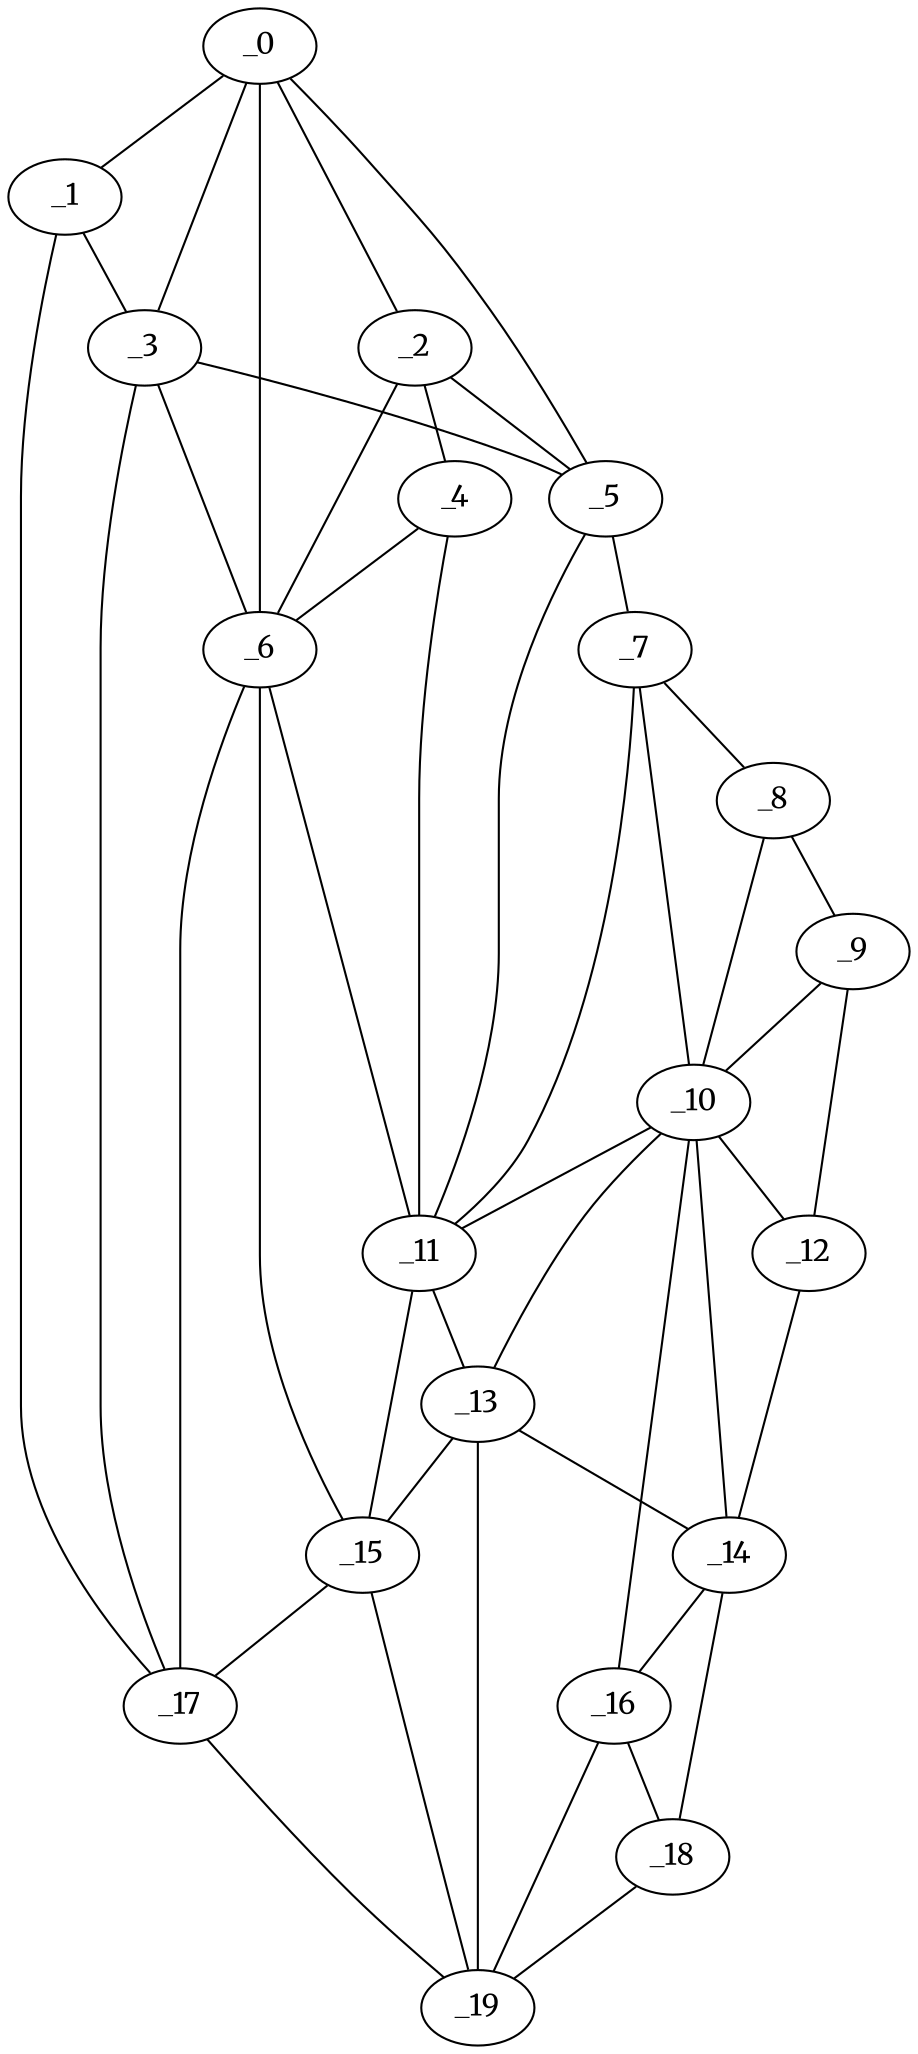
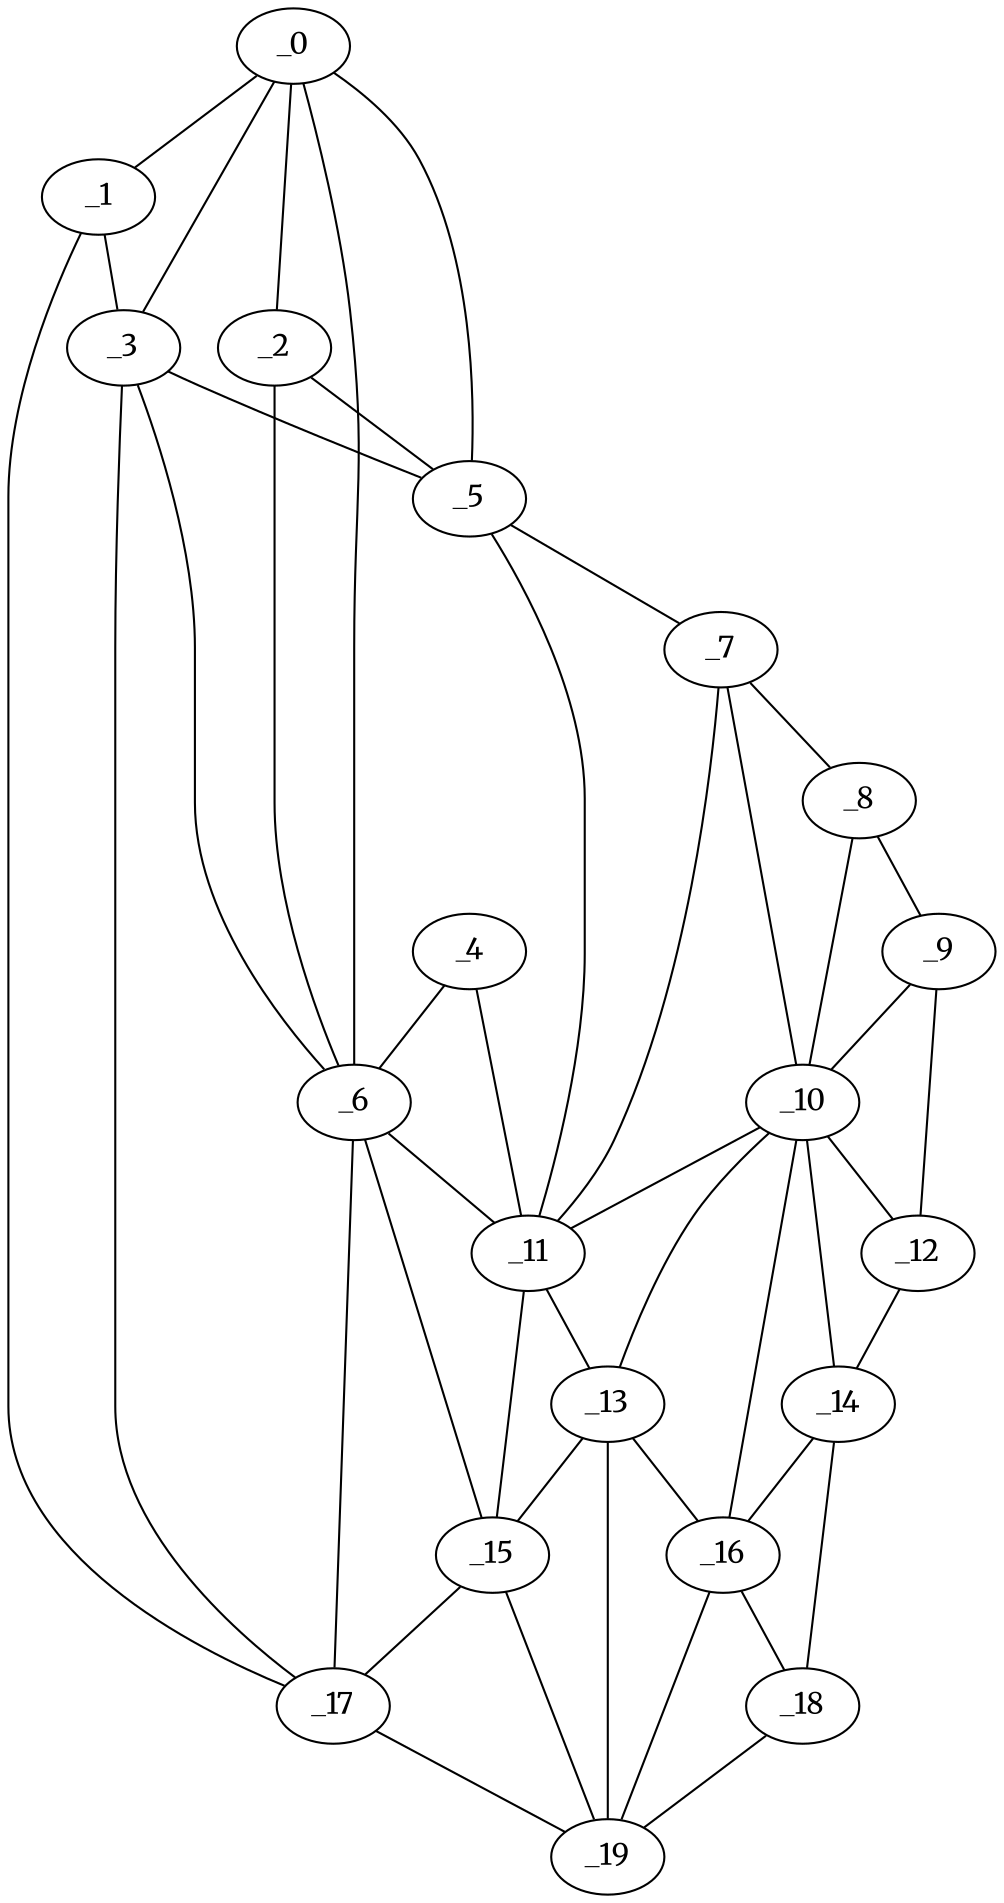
edge "_2" -- "_4": removed
edge "_13" -- "_14": now "_13" -- "_16"
